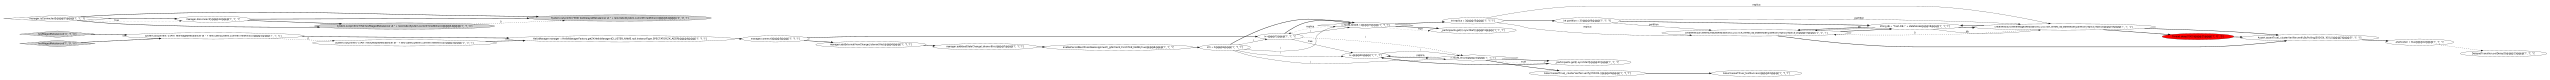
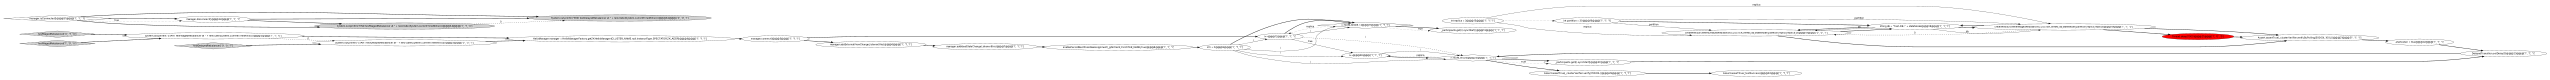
edge "int replica = 3@@@15@@@['1', '1', '1']" -> "int partition = 30@@@16@@@['1', '1', '1']": style bold -> dotted
edge "i < NUM_NODE / 2@@@11@@@['1', '1', '1']" -> "int replica = 3@@@15@@@['1', '1', '1']": removed
node "testDelayedRebalancer['0', '0', '1']": added
edge "_startListen = true@@@22@@@['1', '1', '1']" -> "DelayedTransition.setDelay(5)@@@23@@@['1', '1', '1']": style dashed -> bold
edge "DelayedTransition.setDelay(5)@@@23@@@['1', '1', '1']" -> "i < NUM_NODE@@@25@@@['1', '1', '1']": added
edge "_participants.get(i).syncStart()@@@27@@@['1', '1', '1']" -> "i++@@@26@@@['1', '1', '1']": now "_participants.get(i).syncStart()@@@27@@@['1', '1', '1']" -> "DelayedTransition.setDelay(5)@@@23@@@['1', '1', '1']"
